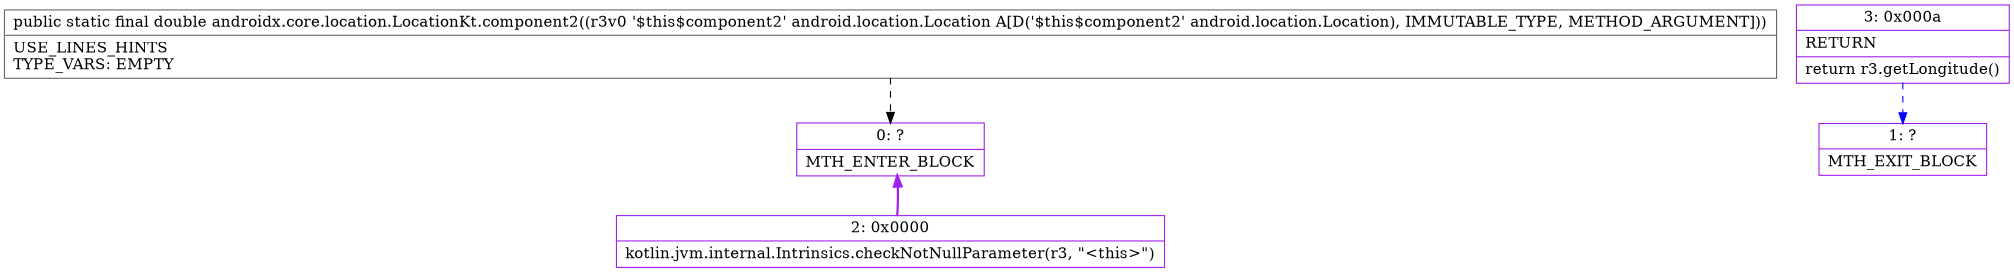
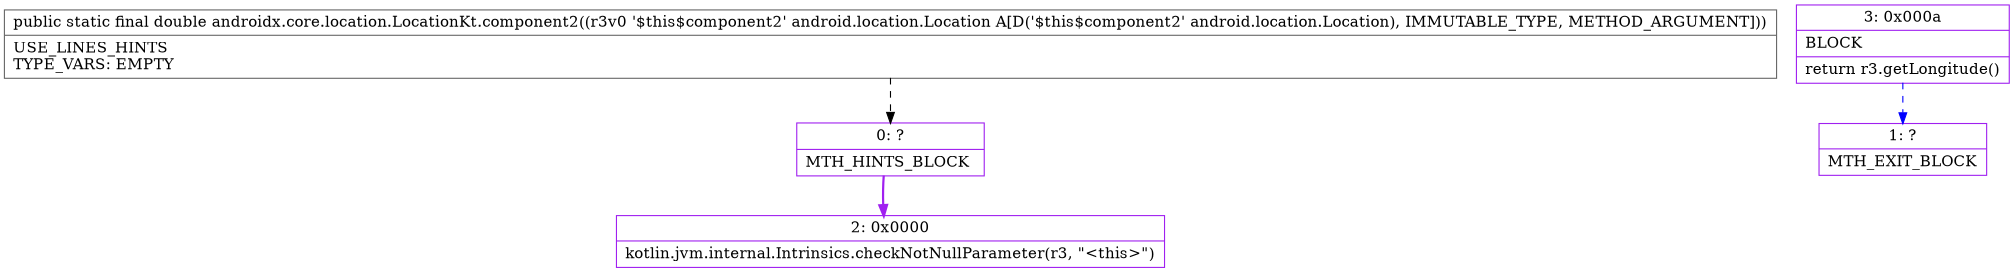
node "3: 0x000a": text "RETURN" -> "BLOCK"
node "0: ?": text "MTH_ENTER_BLOCK" -> "MTH_HINTS_BLOCK"
edge "2: 0x0000" -> "0: ?": reversed
